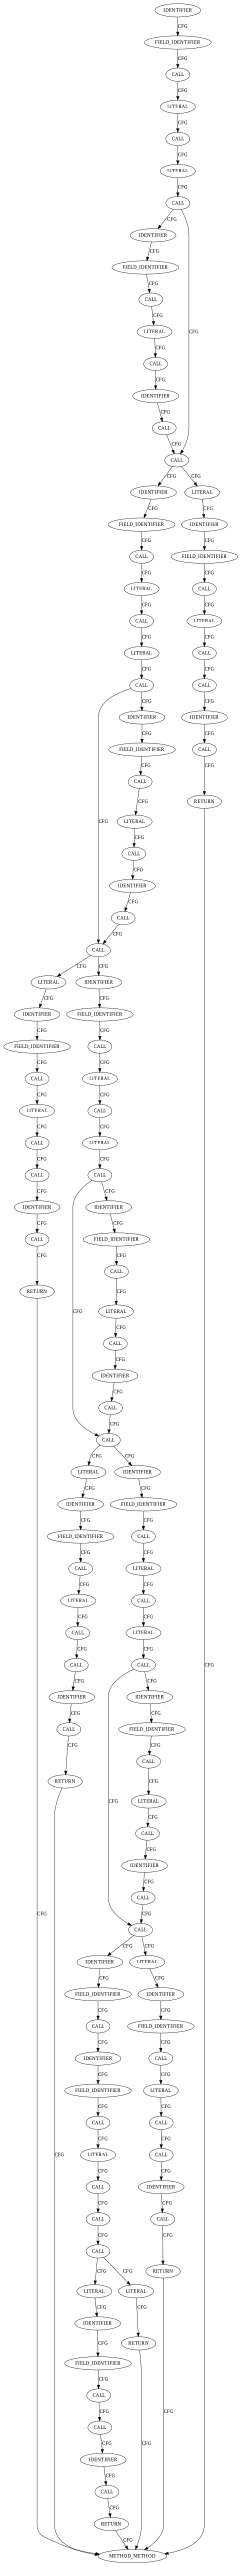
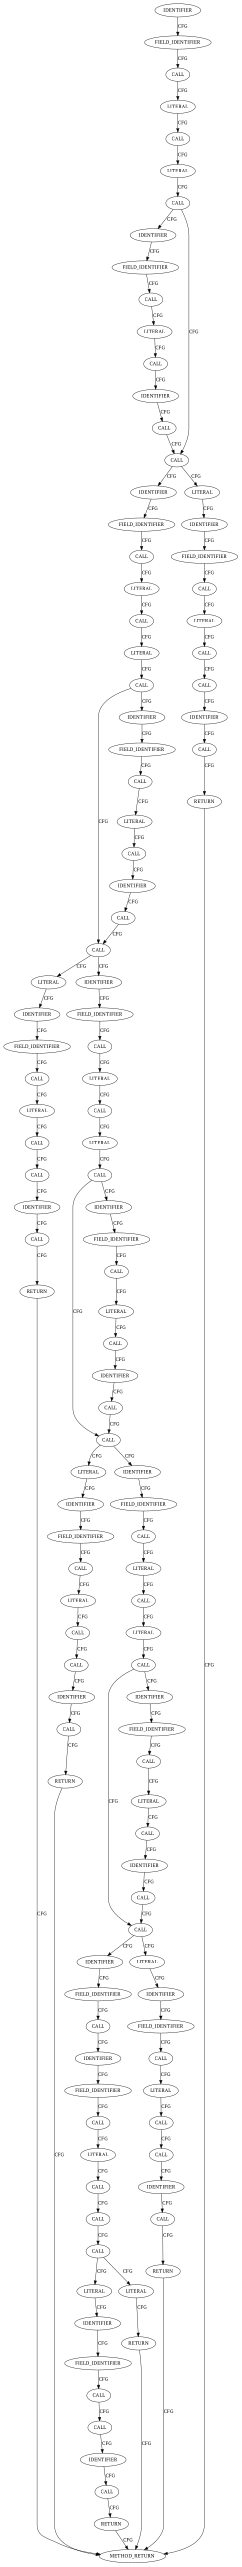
node "METHOD_METHOD": label "METHOD_METHOD" -> "METHOD_RETURN"
